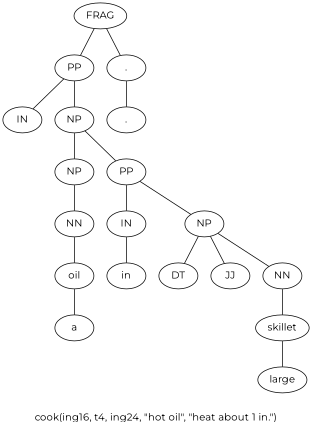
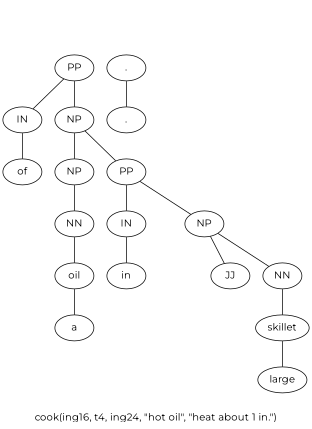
node "FRAG": removed
node "of": added
node "DT": removed
